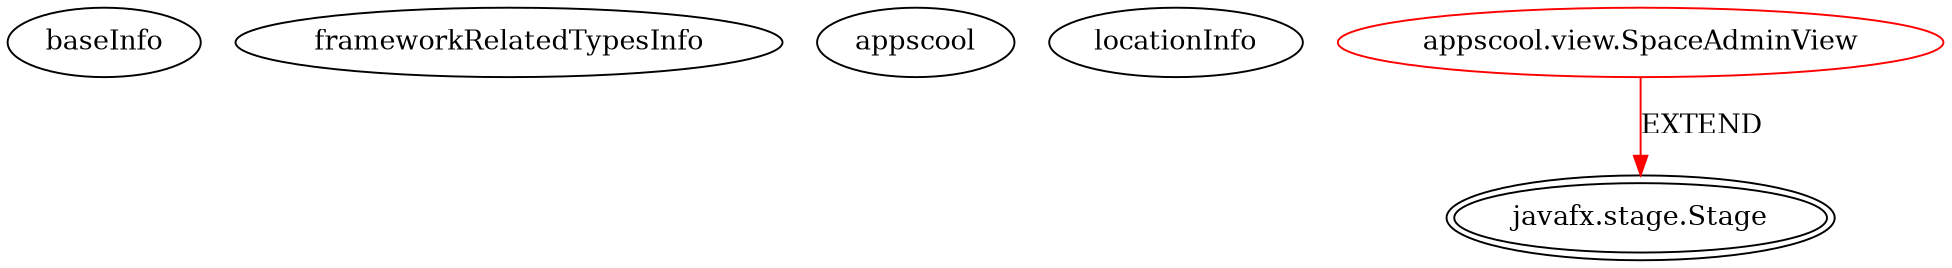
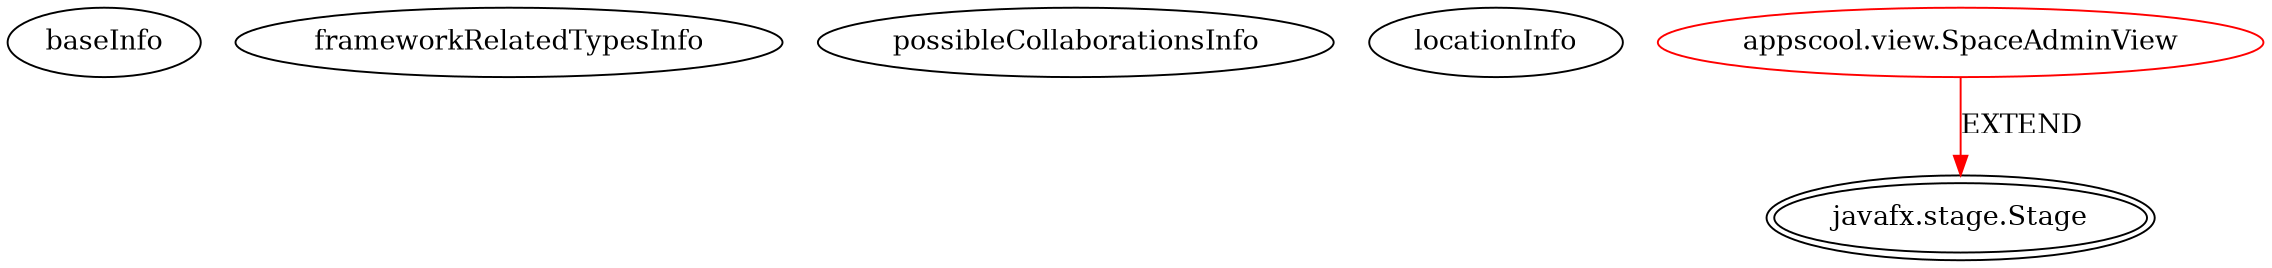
node "appscool": label "appscool" -> "possibleCollaborationsInfo"
